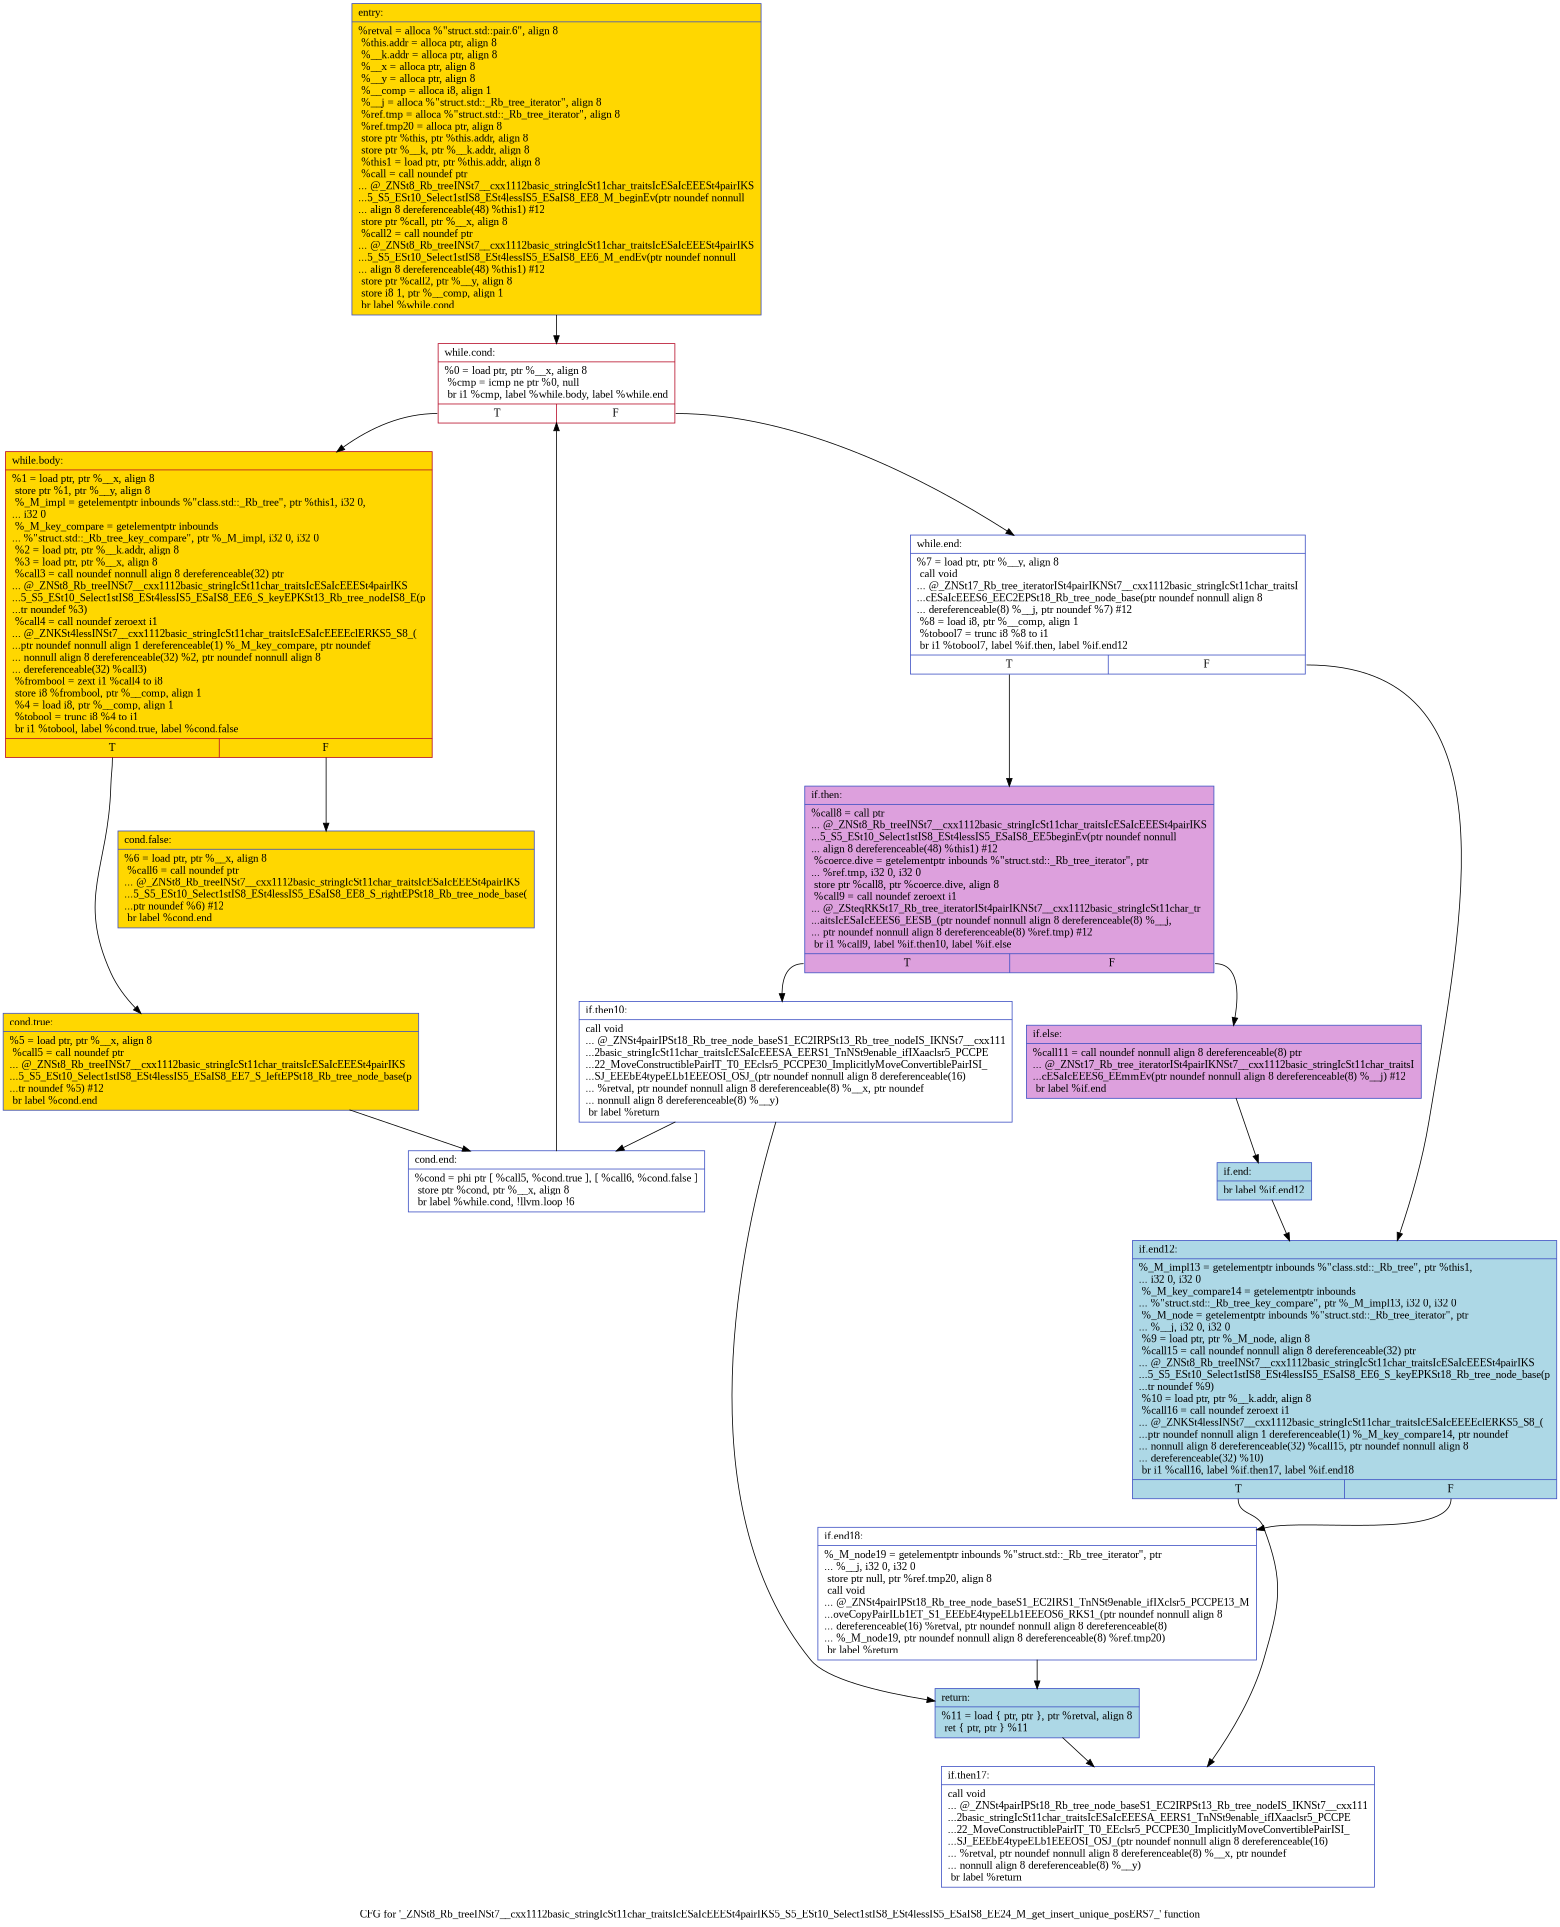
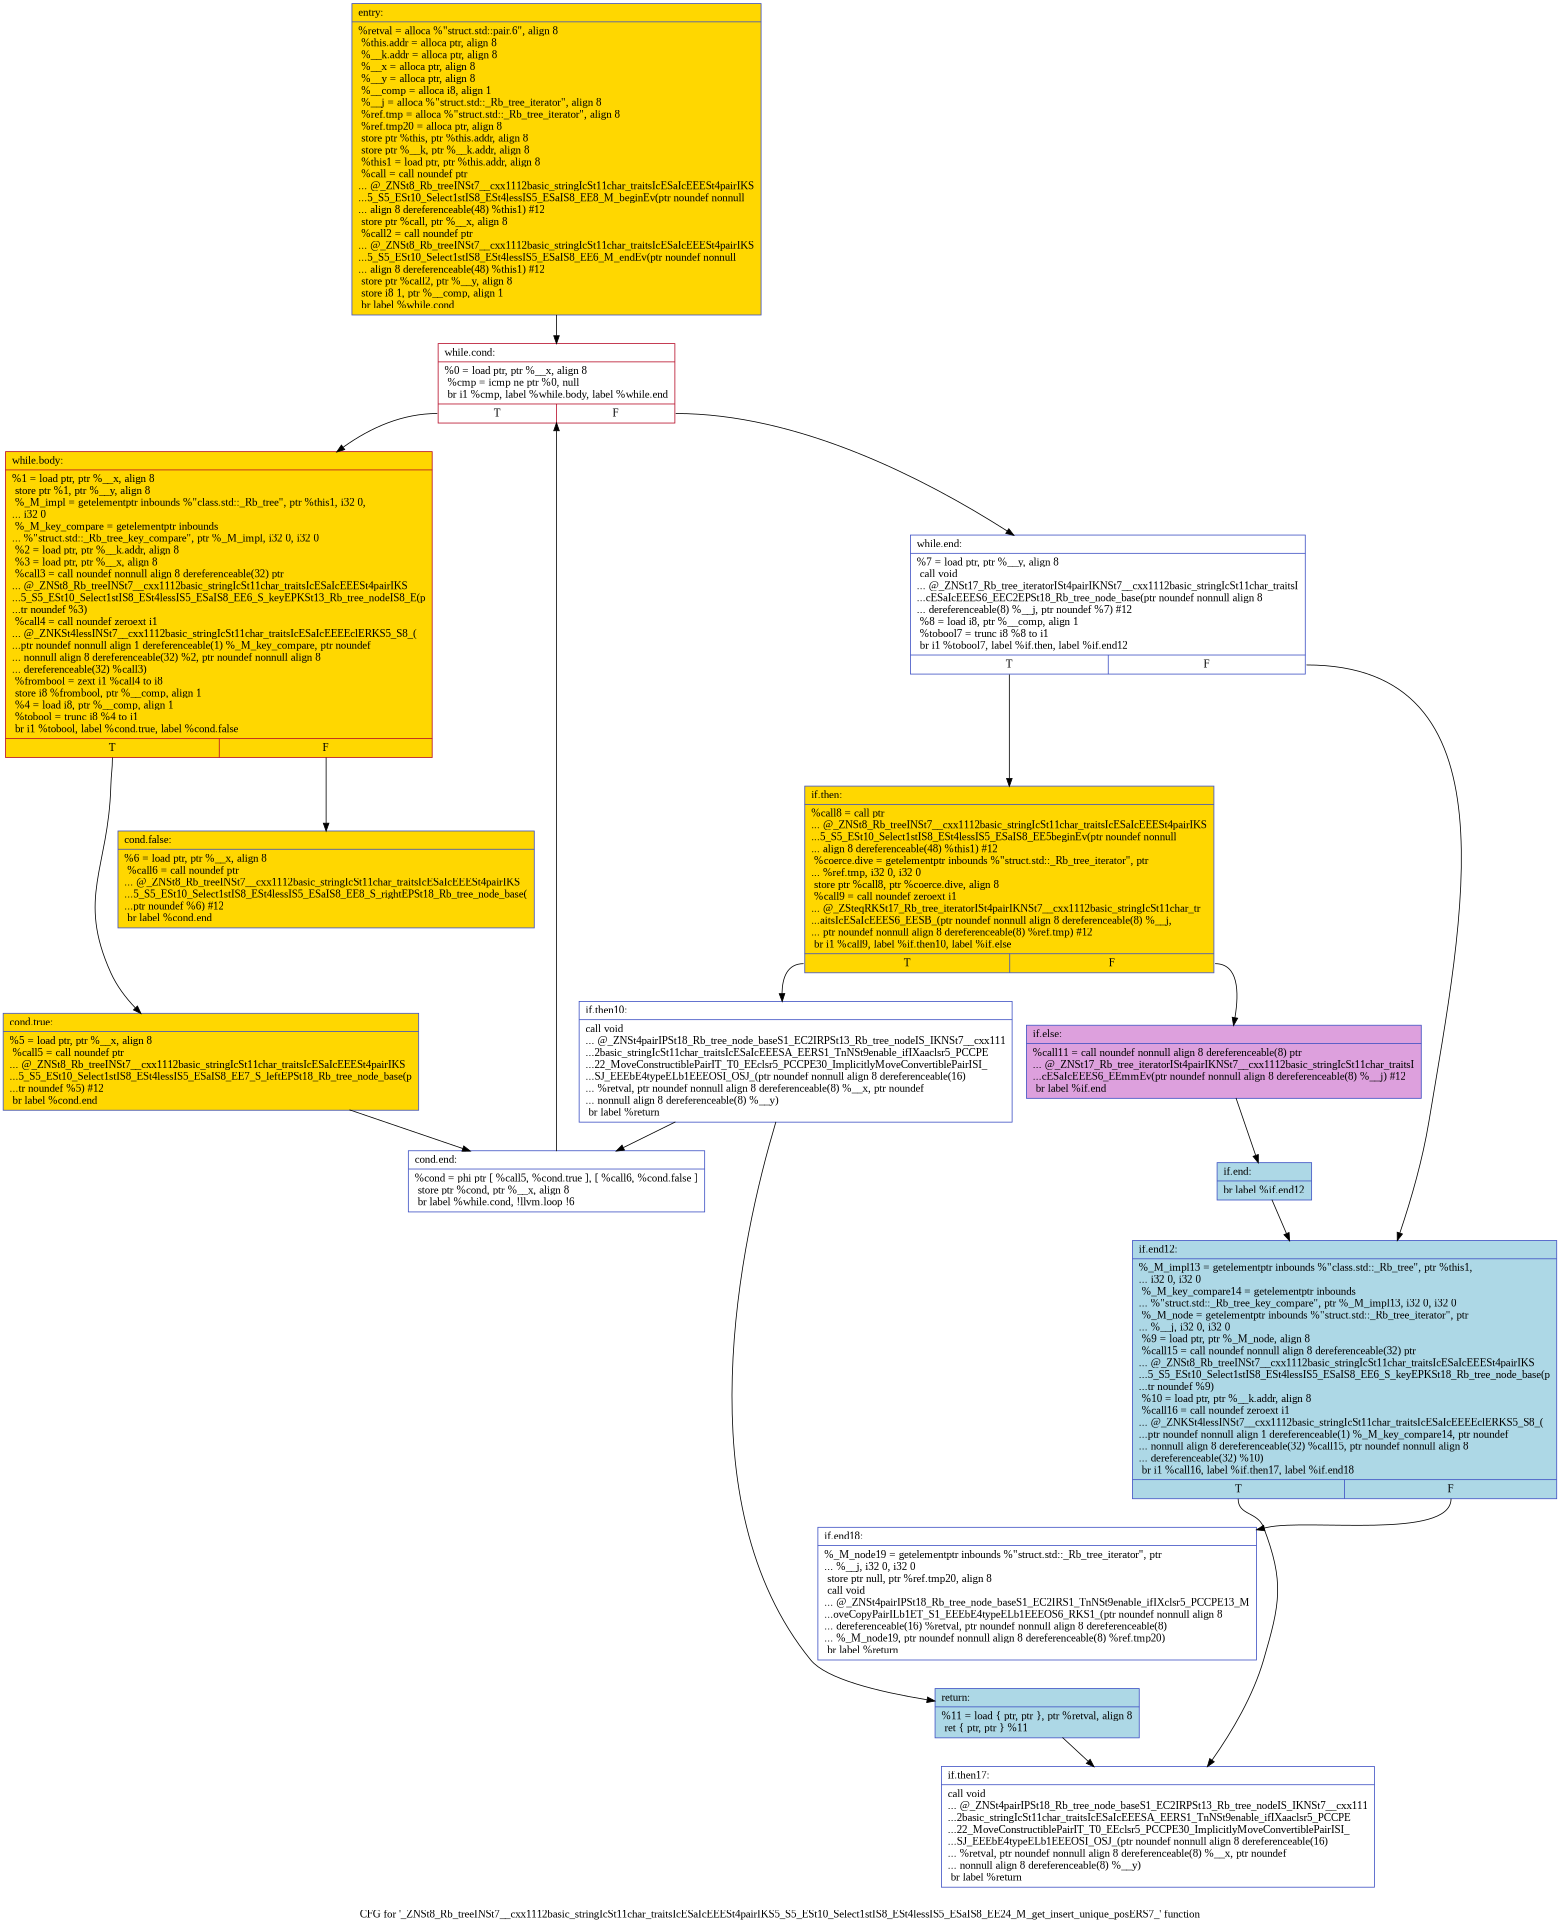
node "if.then:": fillcolor plum -> gold
edge "if.end18:" -> "return:": removed
